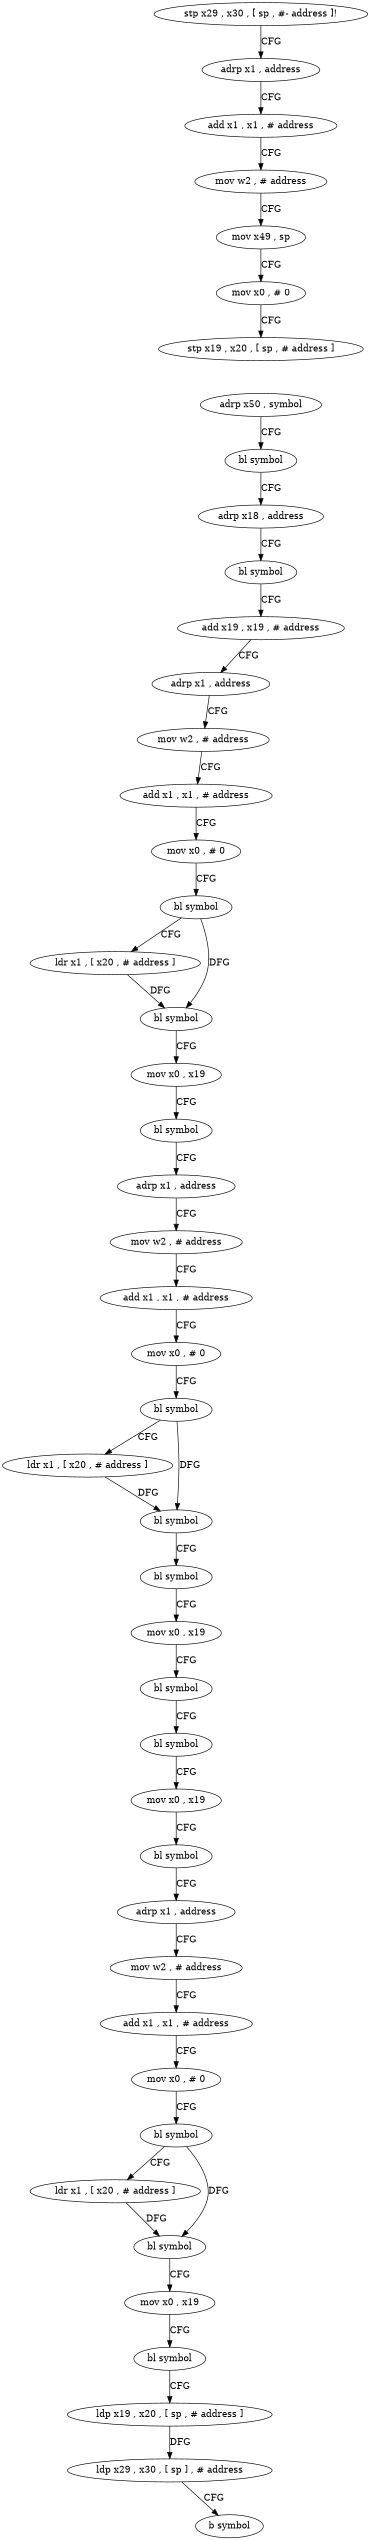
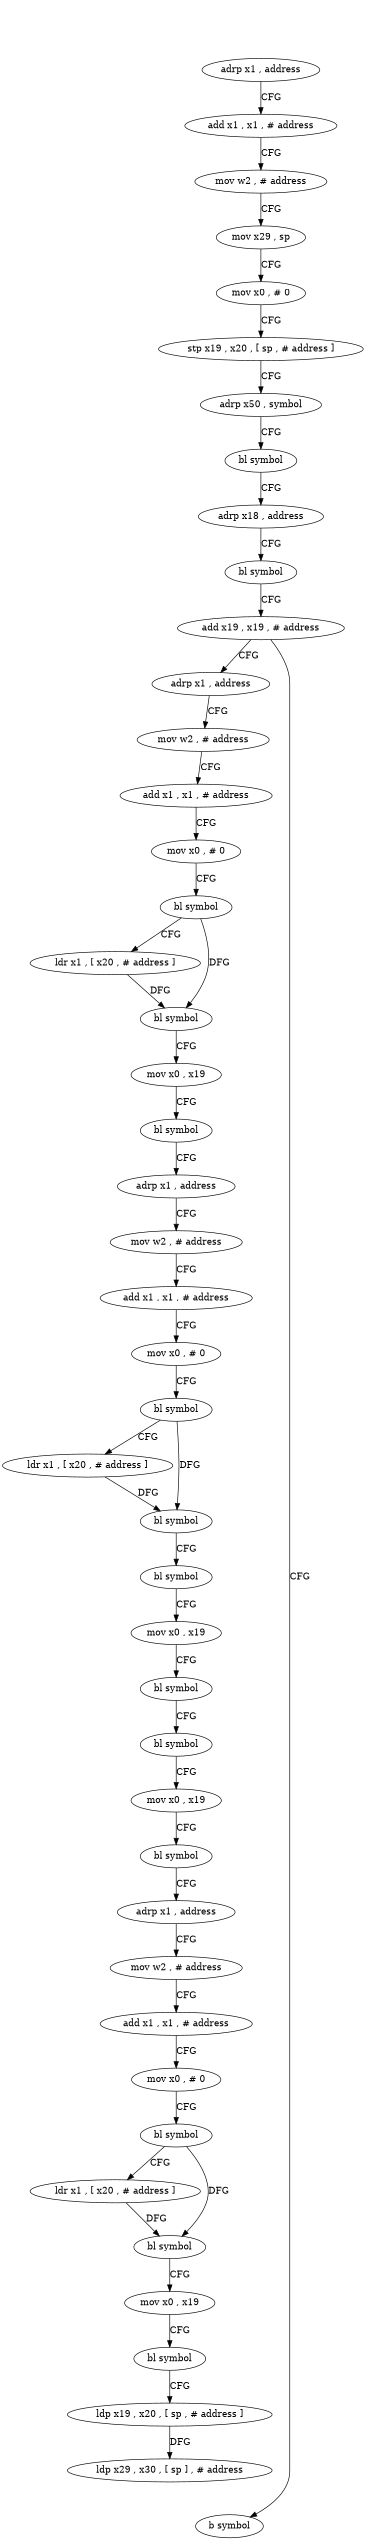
node "stp x29 , x30 , [ sp , #- address ]!": removed
node "mov x49 , sp": label "mov x49 , sp" -> "mov x29 , sp"
edge "stp x19 , x20 , [ sp , # address ]" -> "adrp x50 , symbol": added, label "CFG"
edge "ldp x29 , x30 , [ sp ] , # address" -> "b symbol": now "add x19 , x19 , # address" -> "b symbol"
